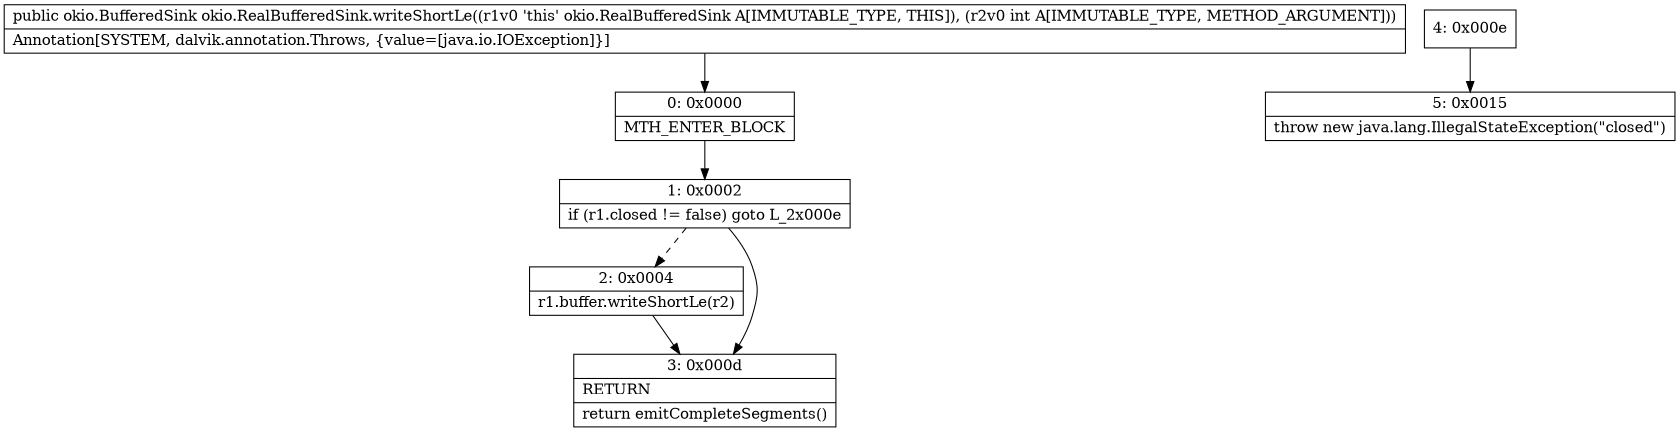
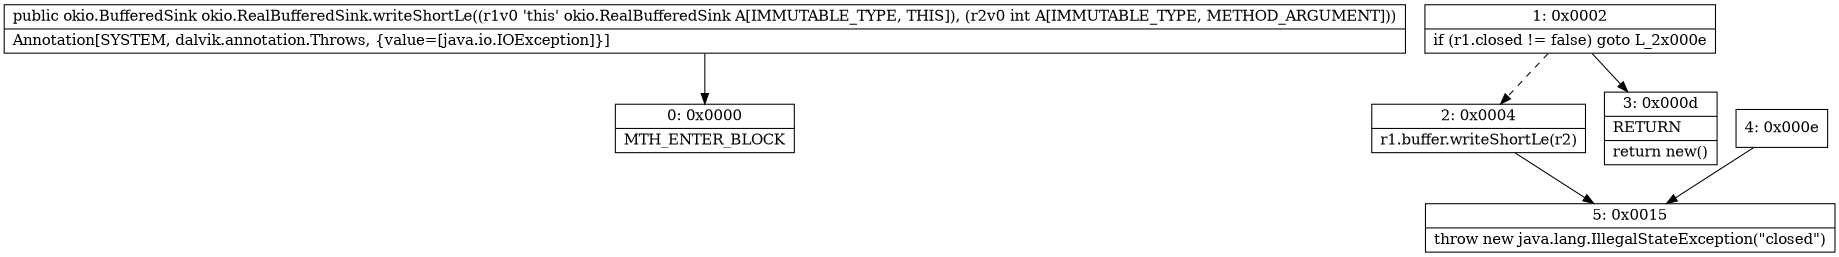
edge "0: 0x0000" -> "1: 0x0002": removed
edge "2: 0x0004" -> "3: 0x000d": now "2: 0x0004" -> "5: 0x0015"
node "3: 0x000d": text "return emitCompleteSegments()" -> "return new()"
